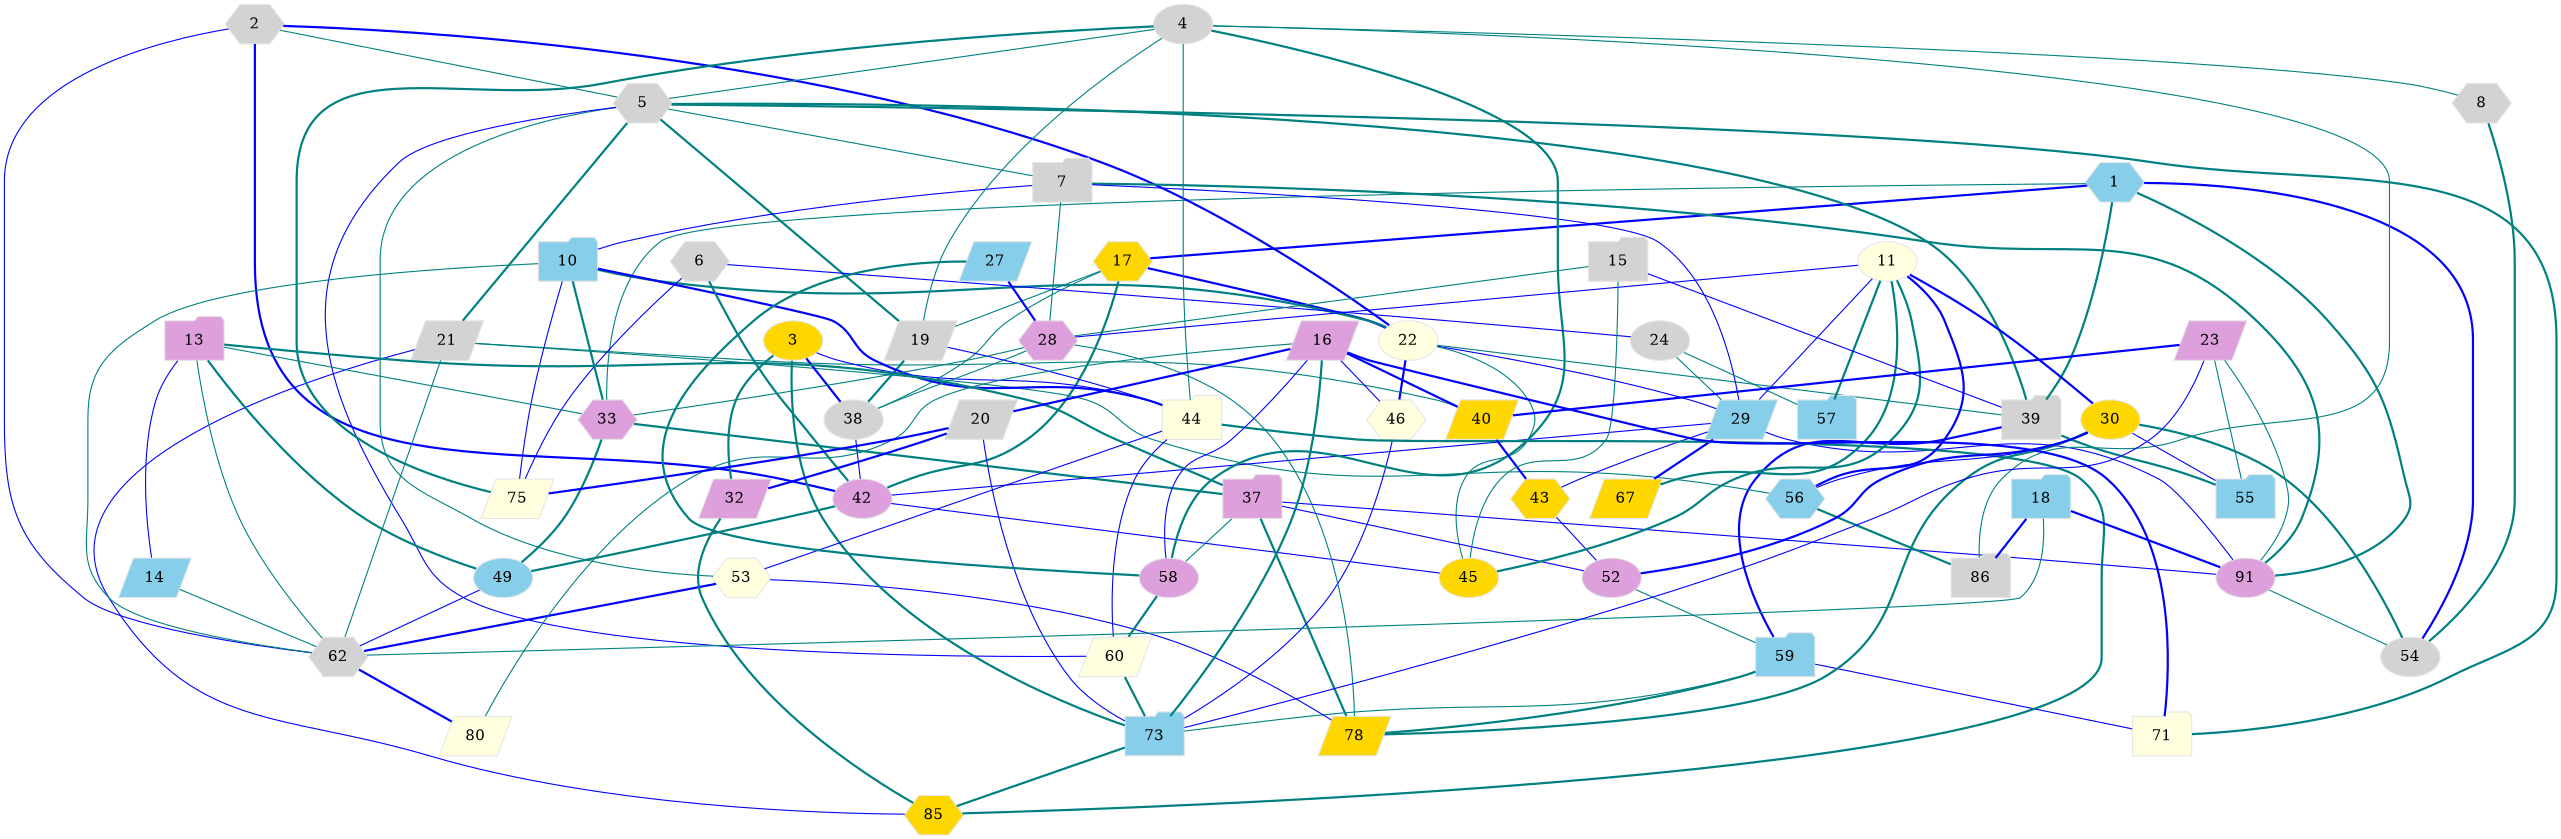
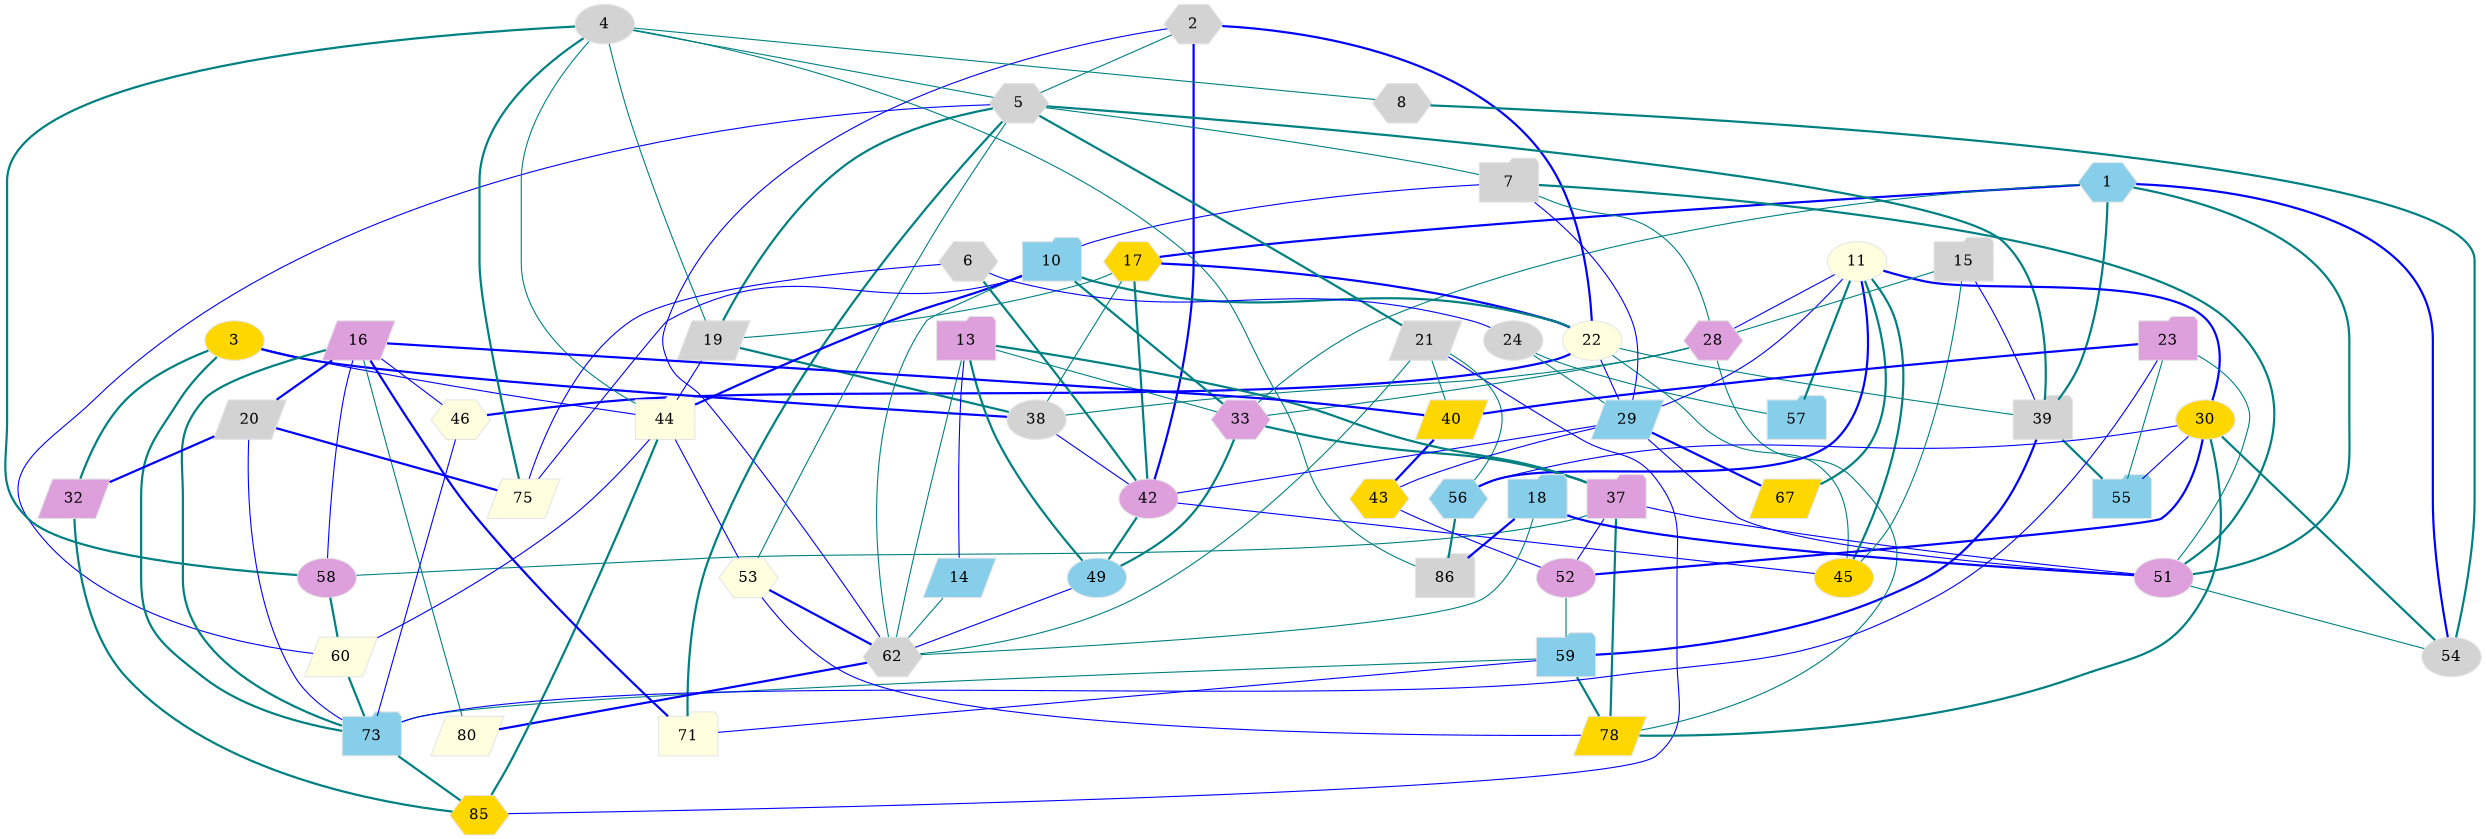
node "27": removed
node "23": shape parallelogram -> folder
node "91": label "91" -> "51"
